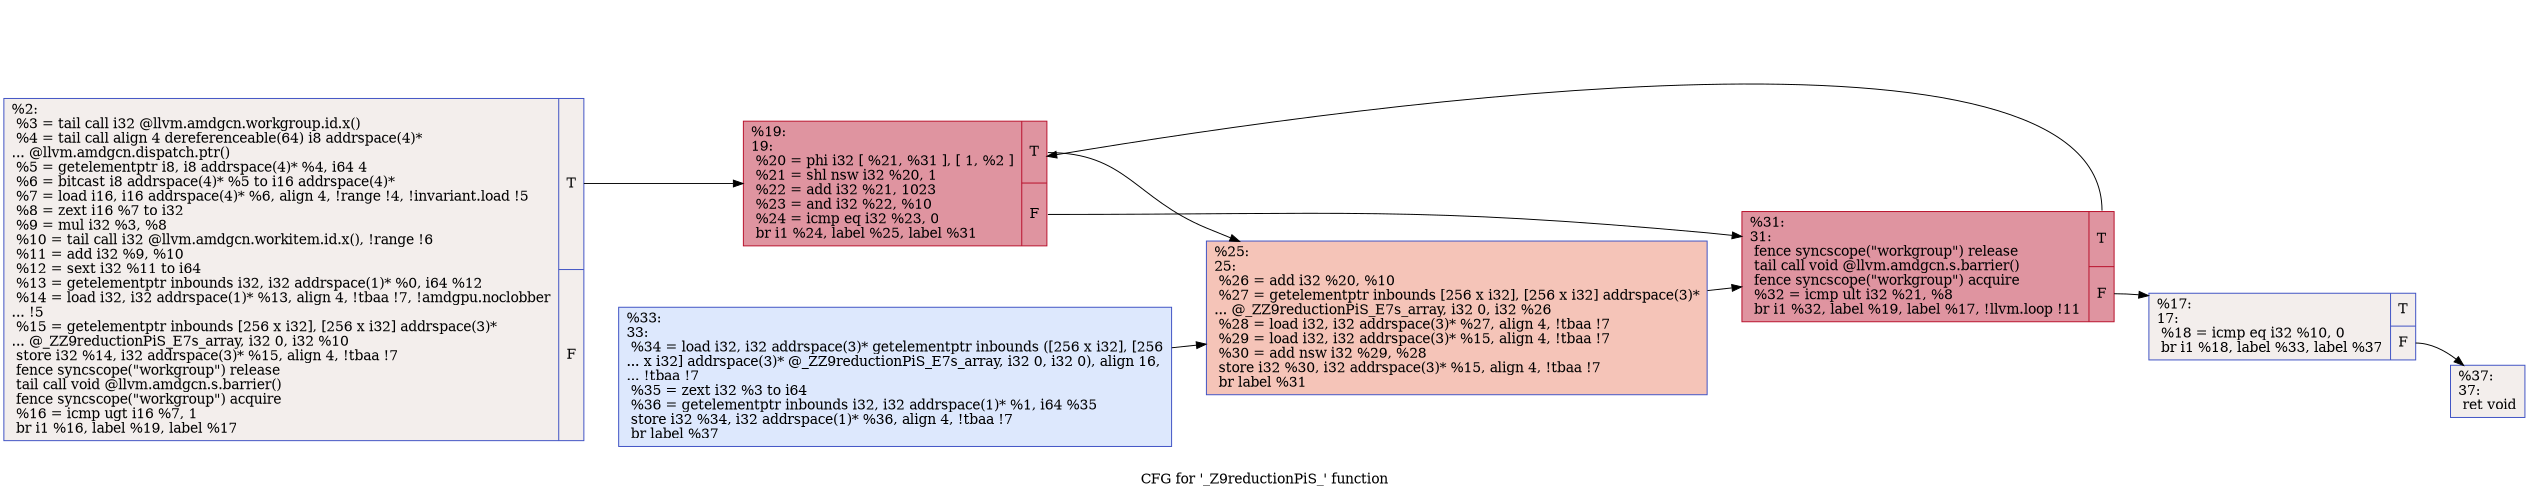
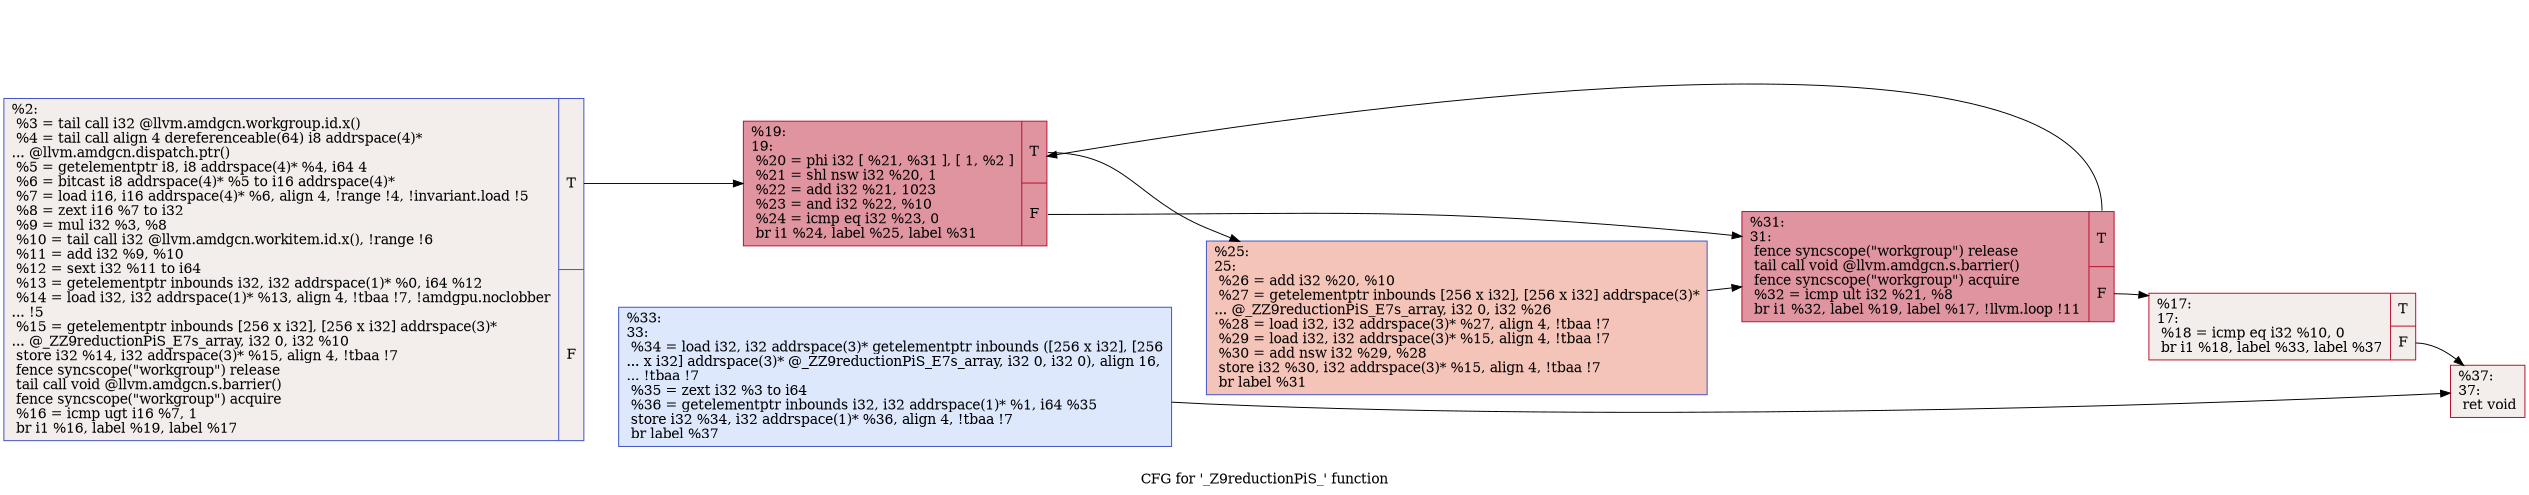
node "%17:": color #3d50c3ff -> #b70d28ff
edge "%33:" -> "%25:": now "%33:" -> "%37:"
node "%37:": color #3d50c3ff -> #b70d28ff
